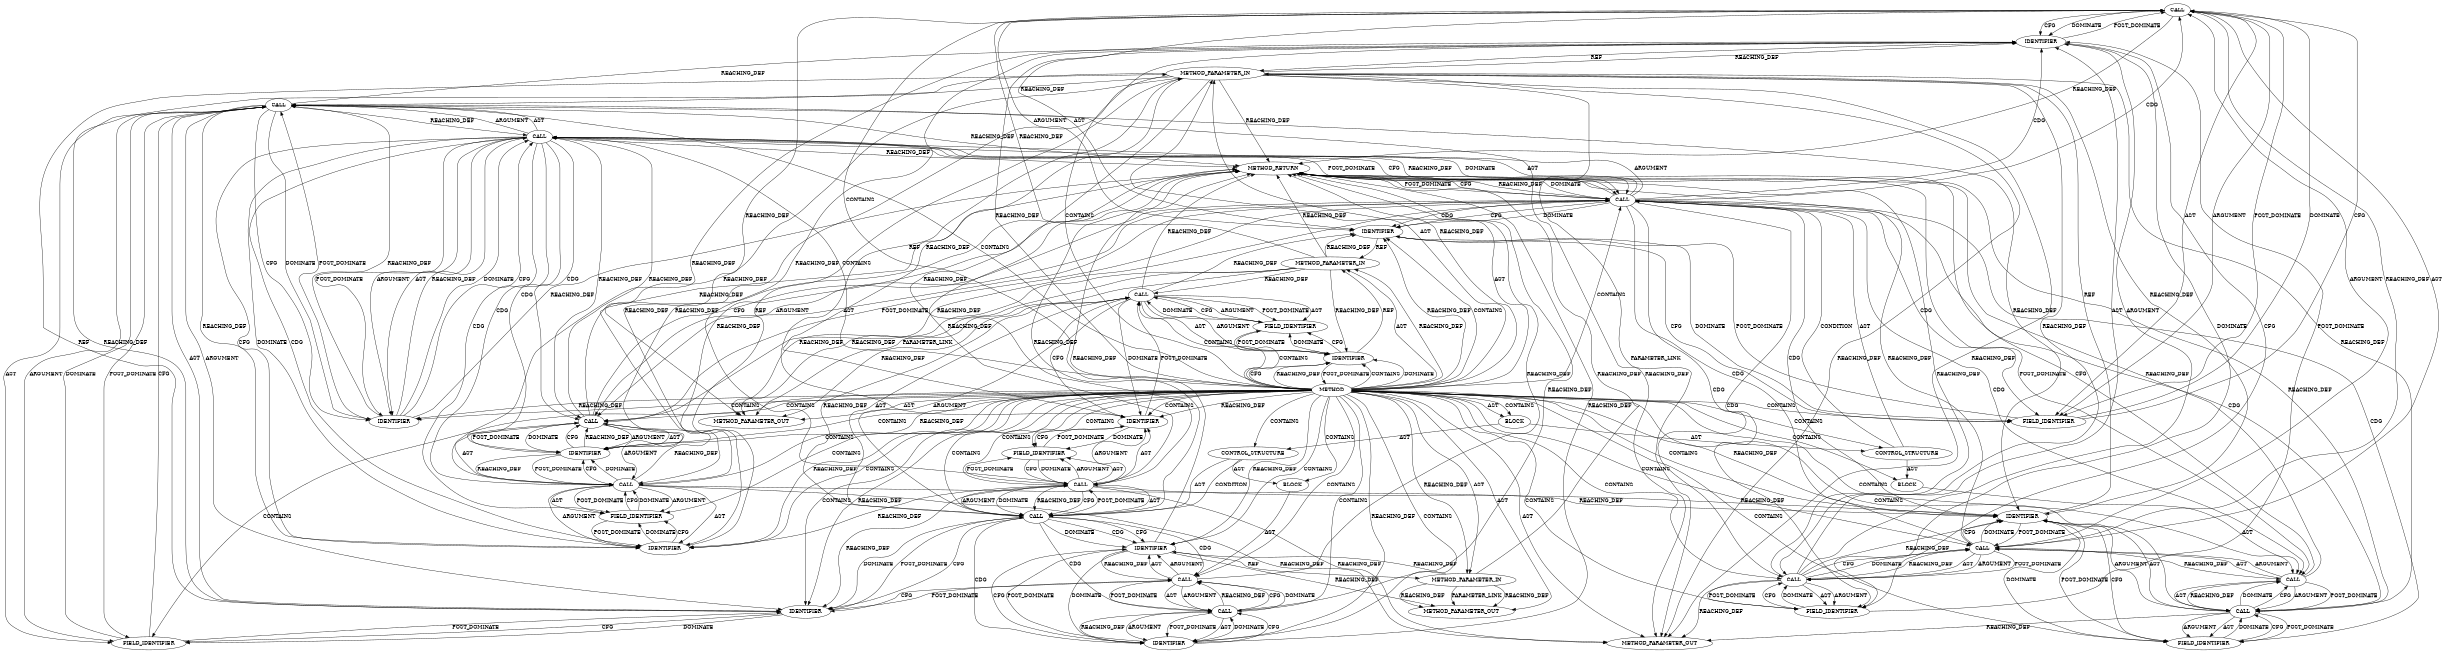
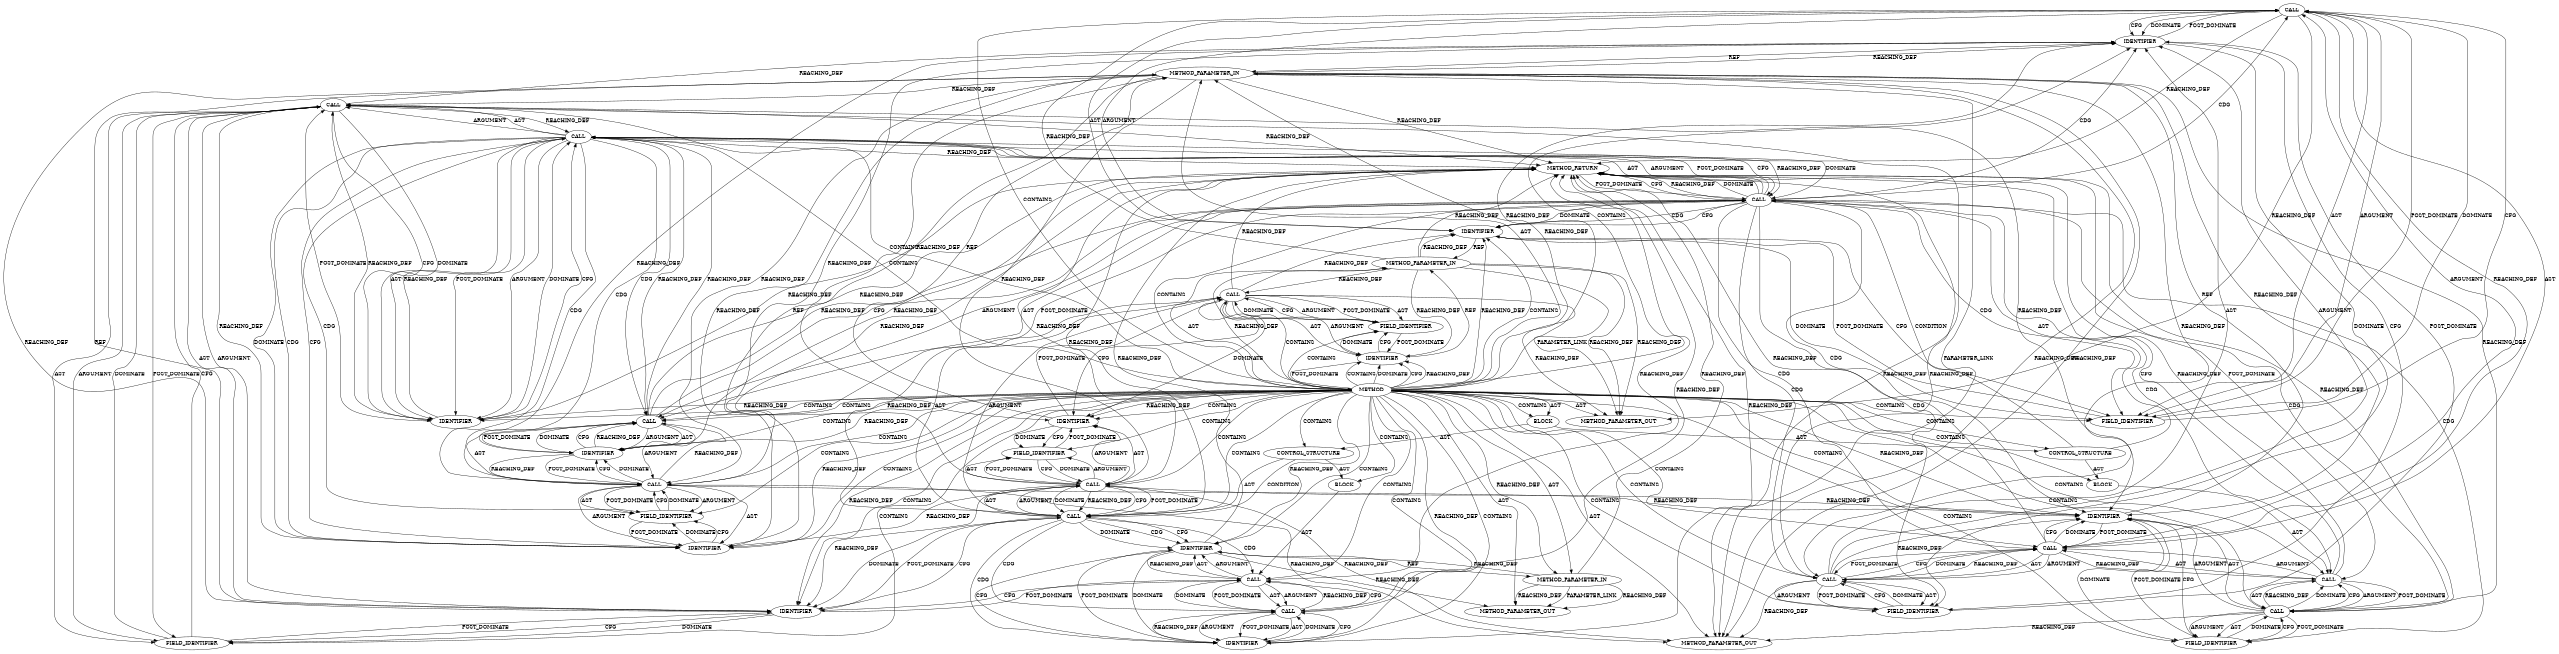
edge "METHOD" -> "METHOD_RETURN": removed, label "AST"
